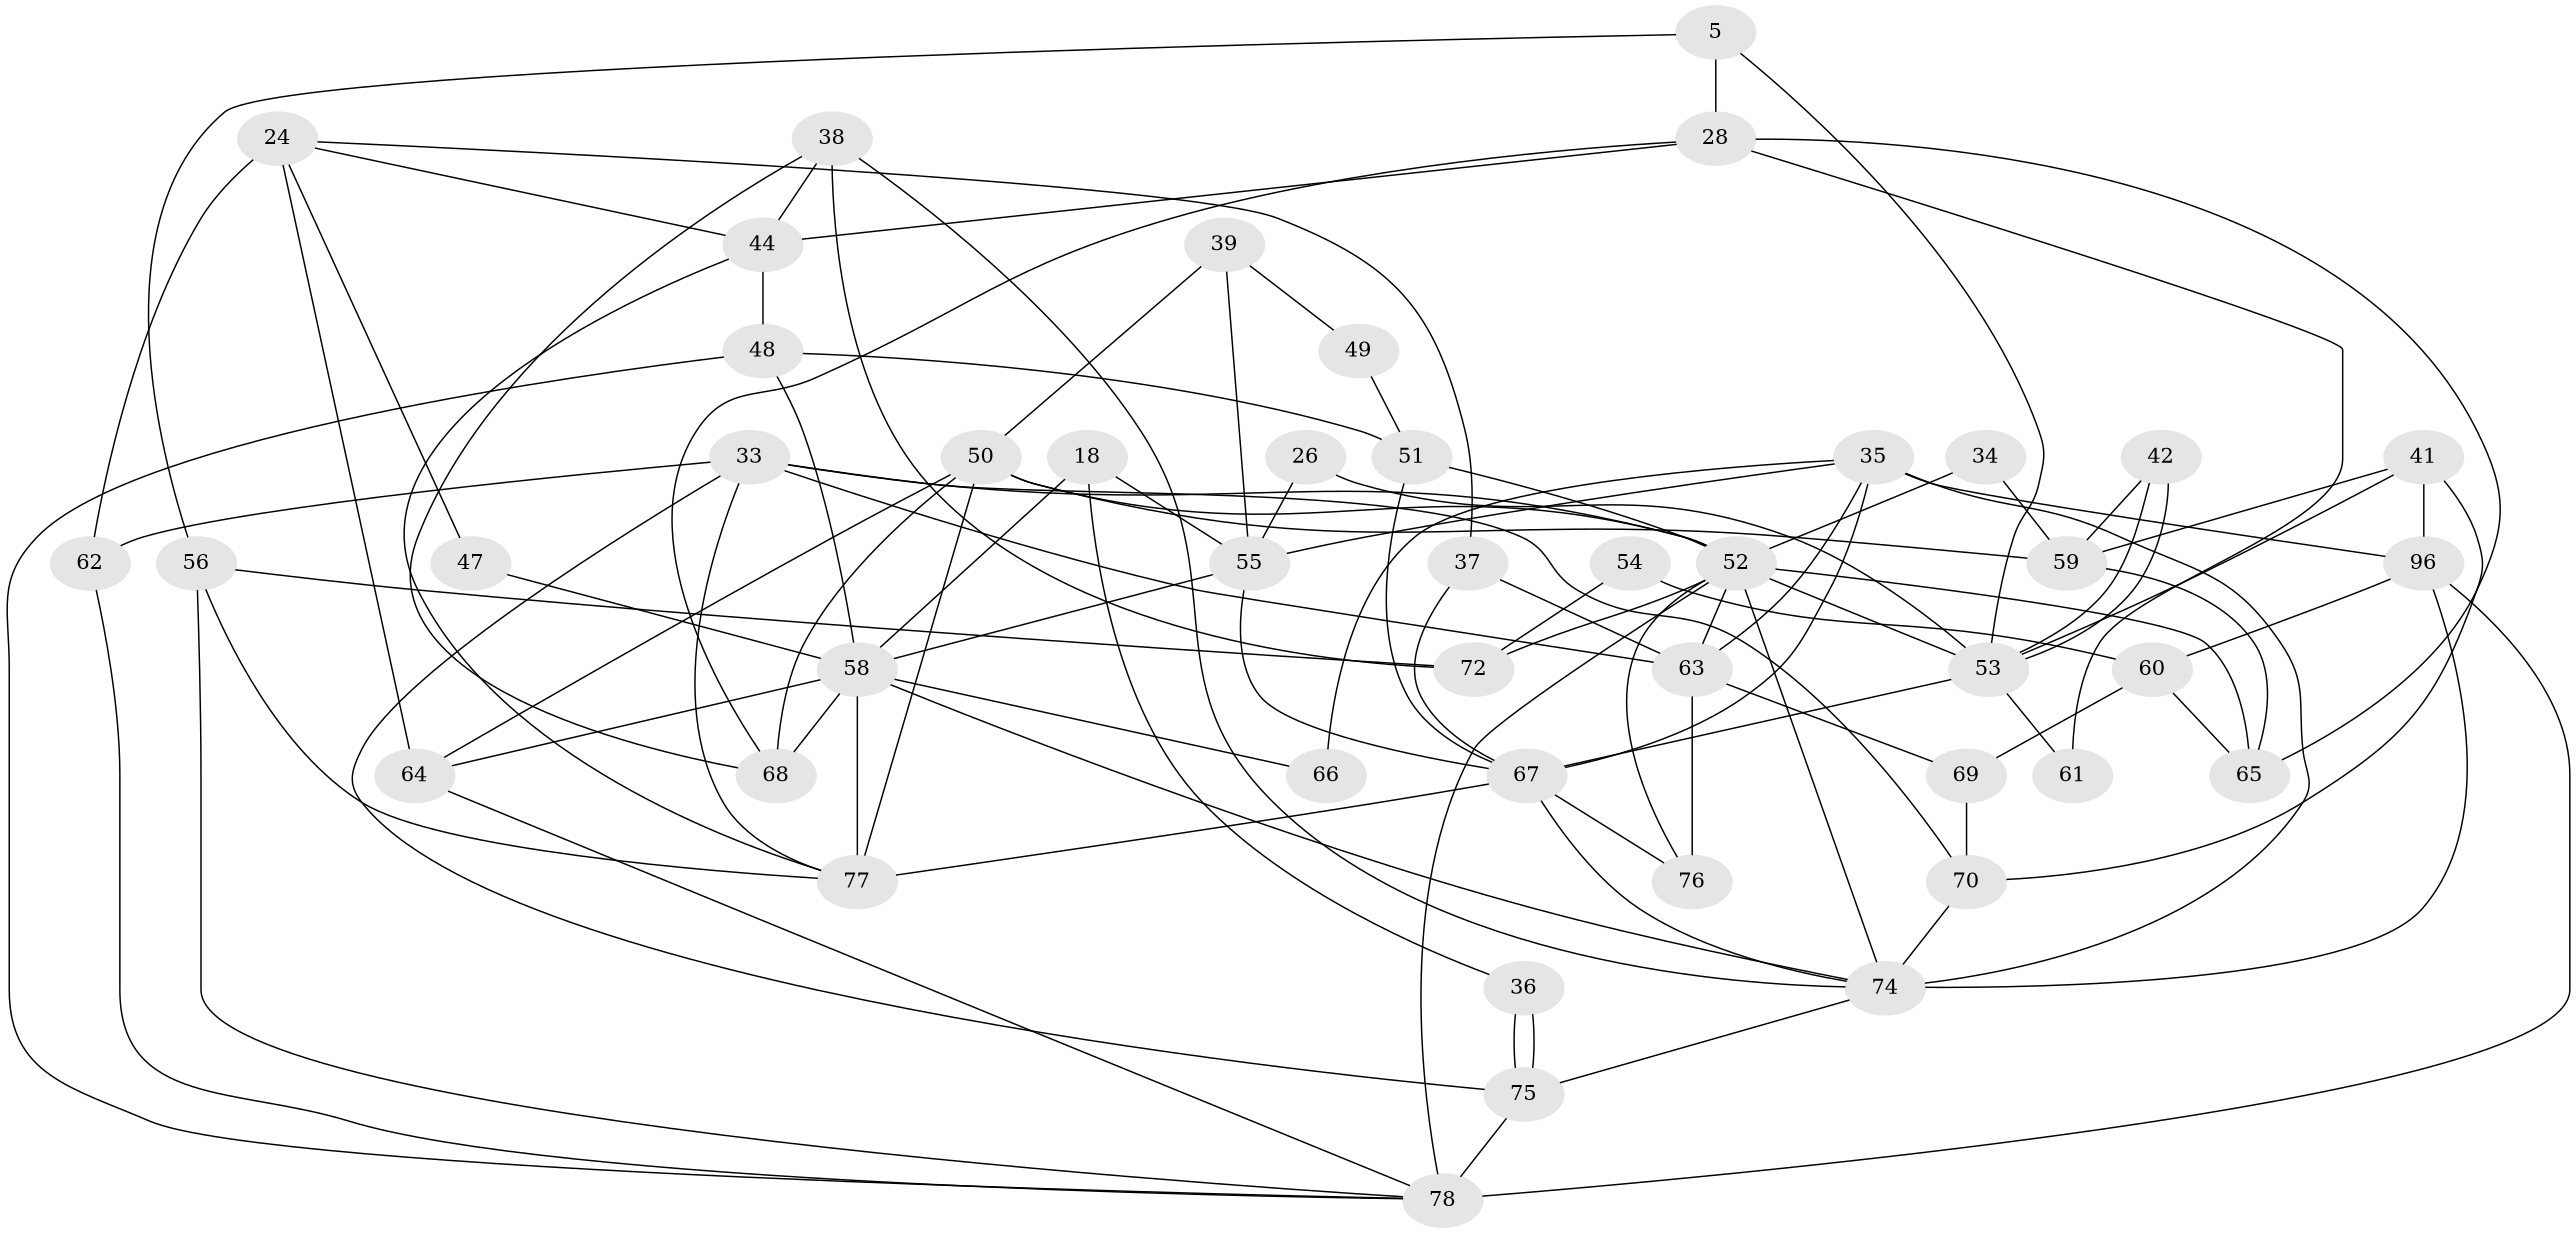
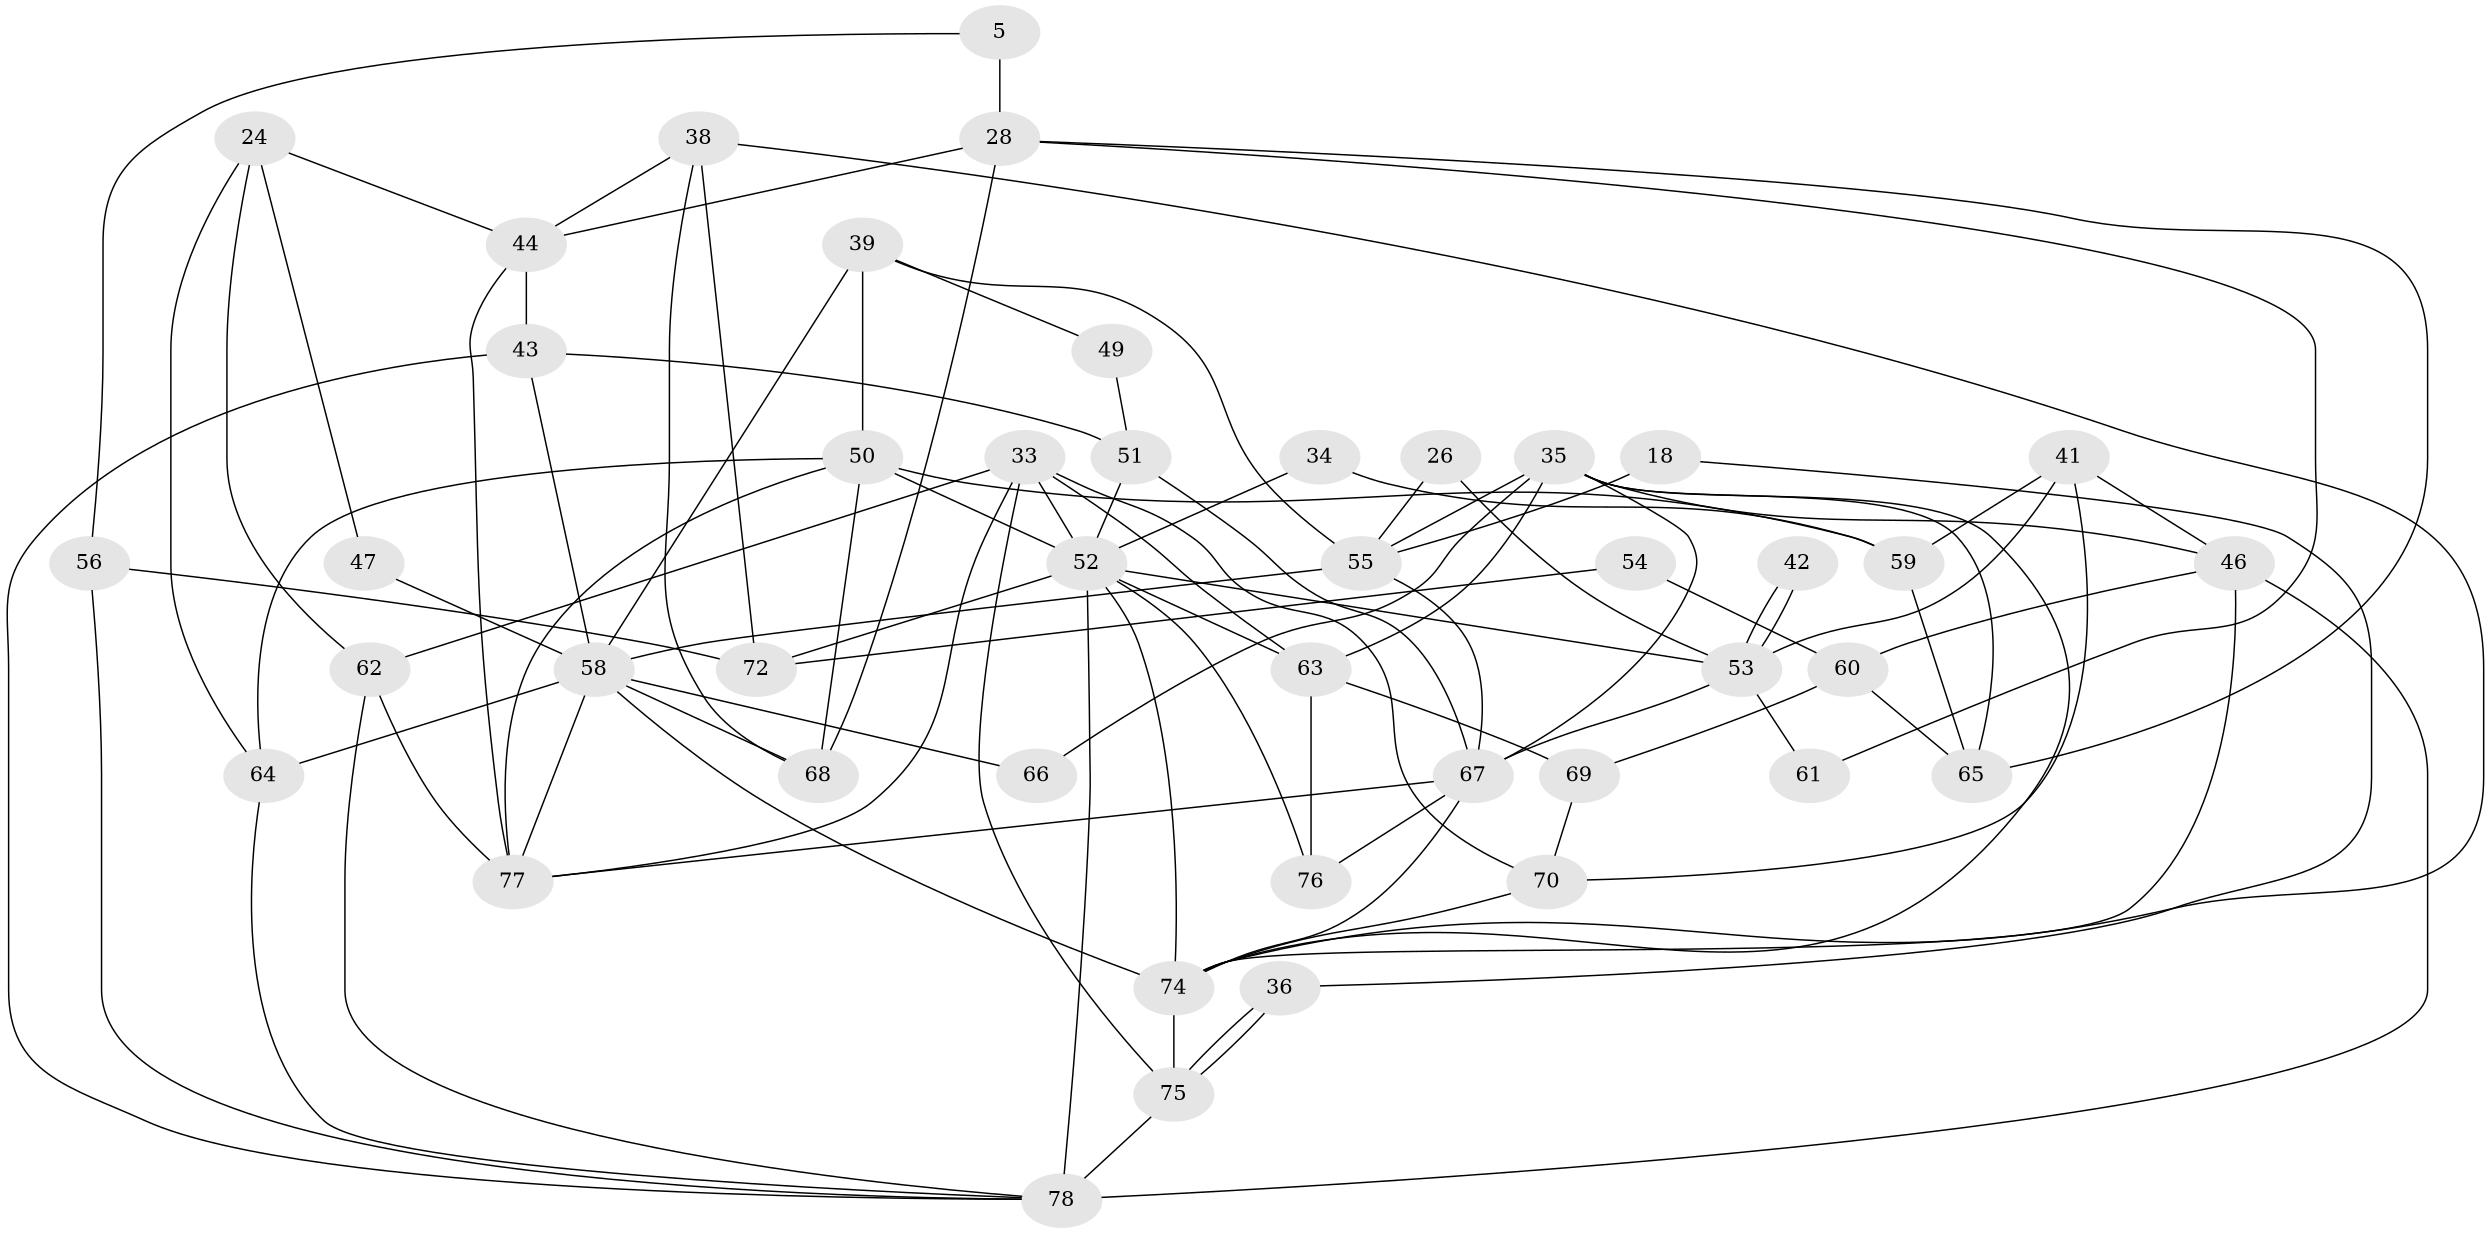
edge "5" -- "53": removed
node "48": label "48" -> "43"
edge "42" -- "59": removed
edge "18" -- "58": now "39" -- "58"
node "37": removed
node "96": label "96" -> "46"
edge "52" -- "65": now "35" -- "65"
edge "56" -- "77": now "62" -- "77"
